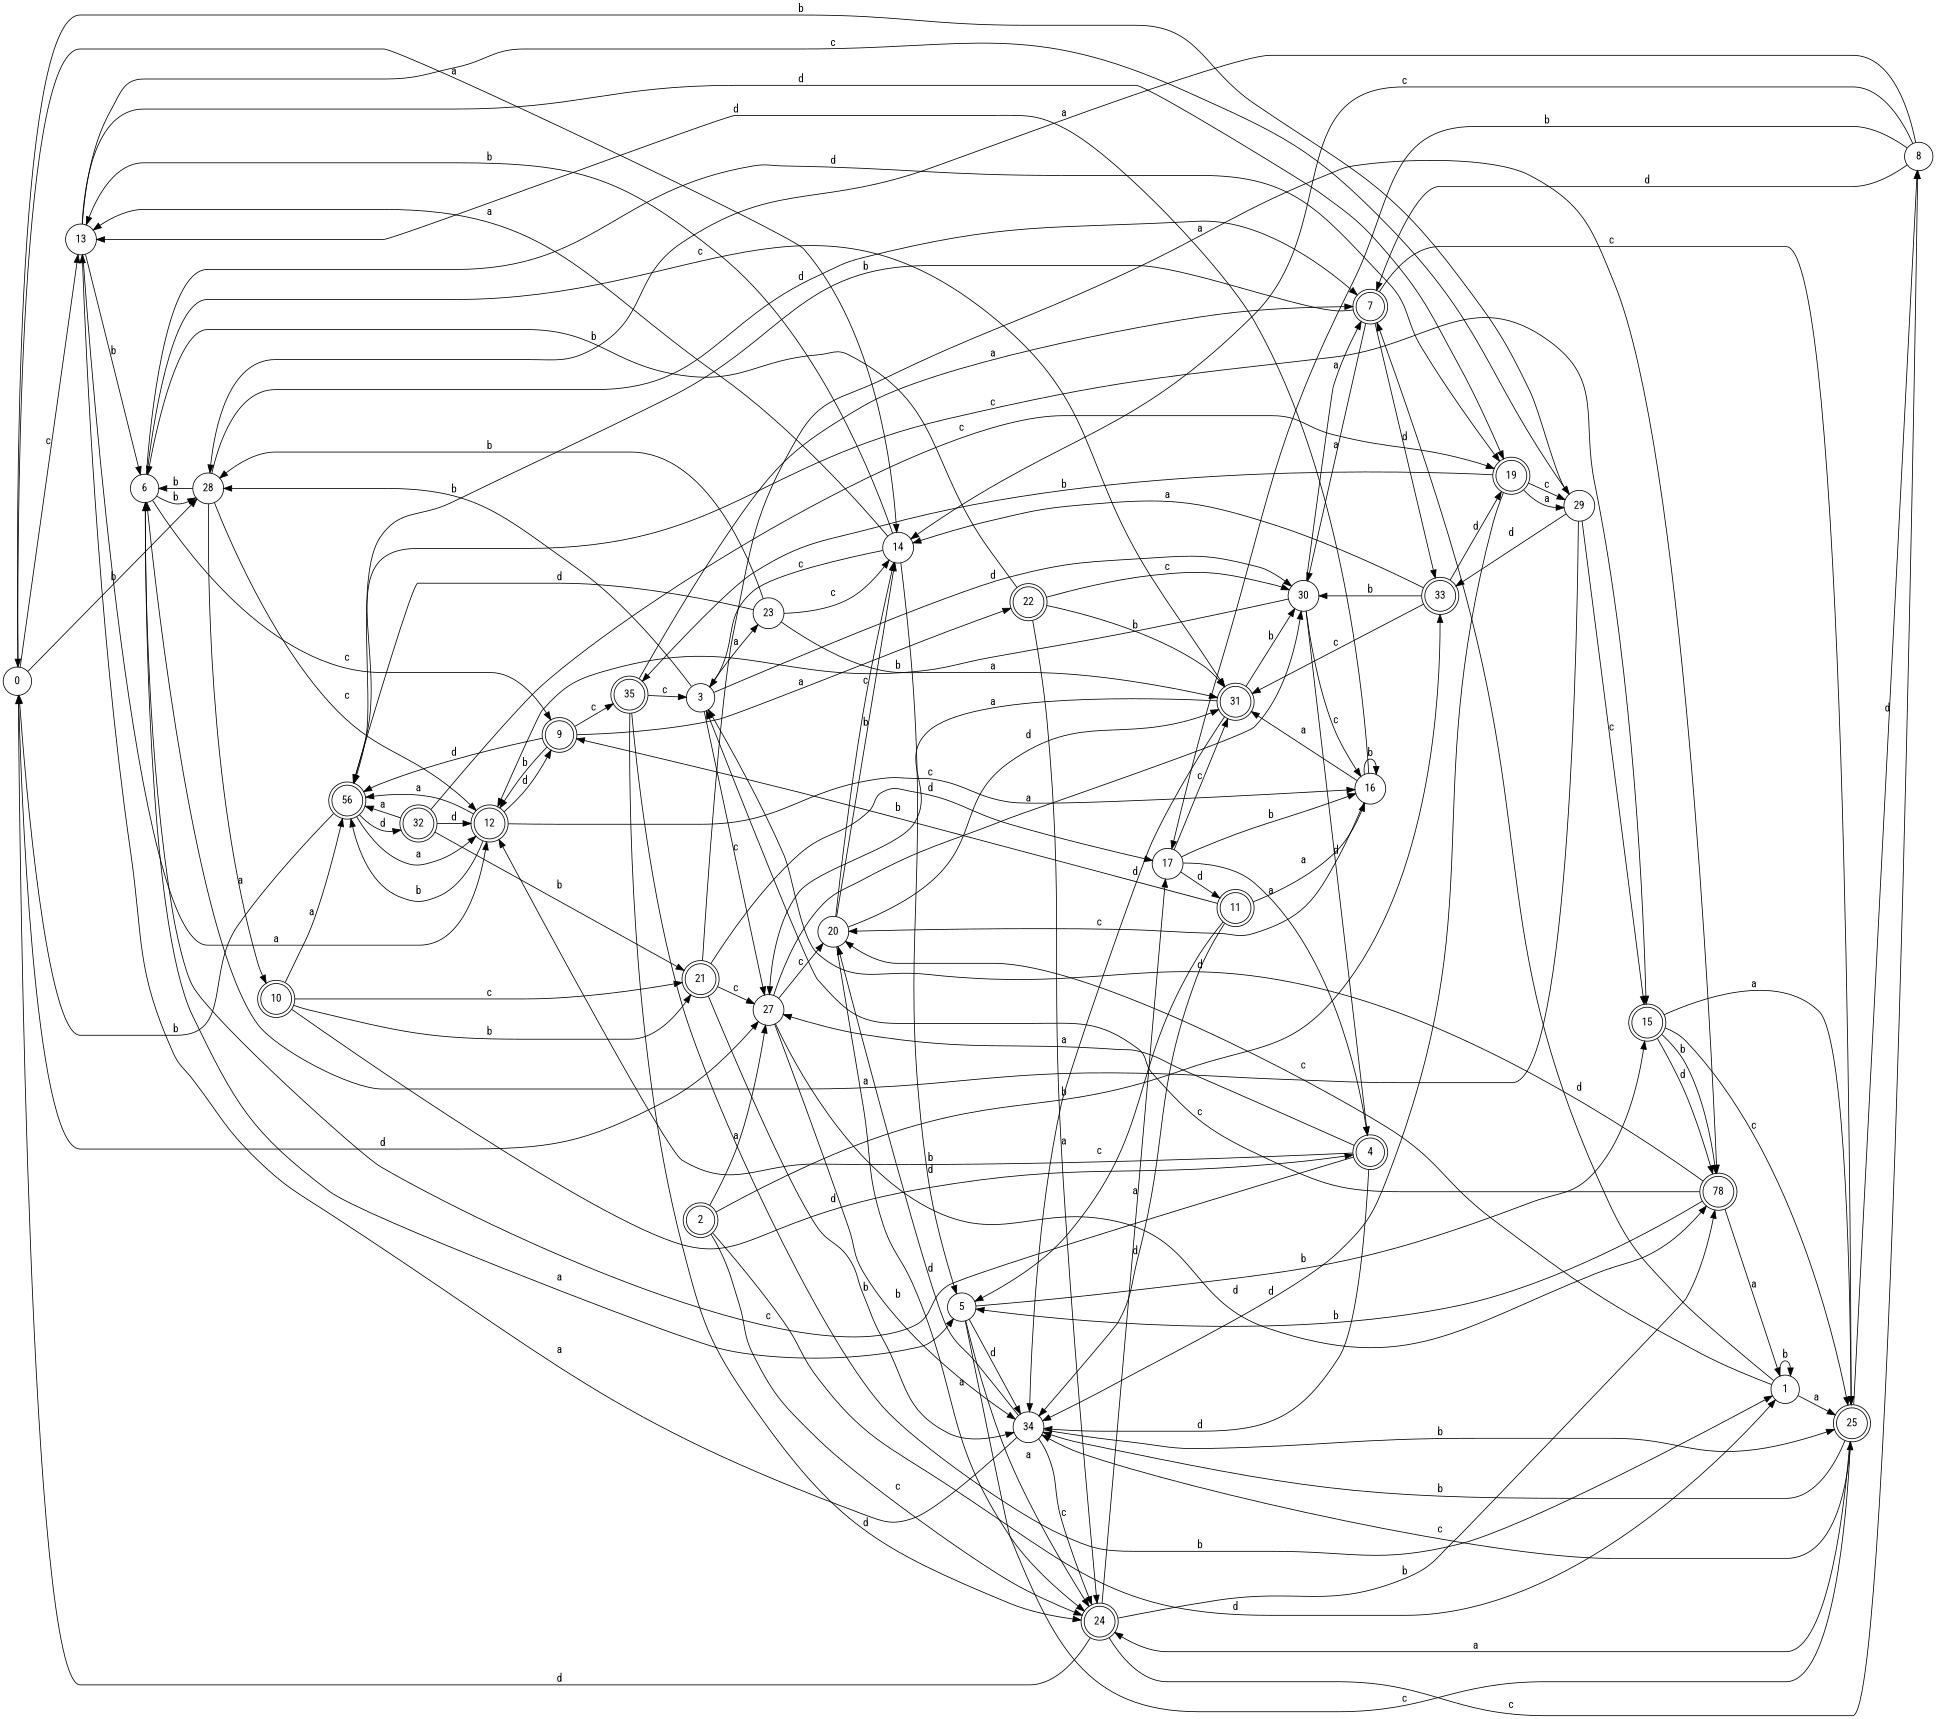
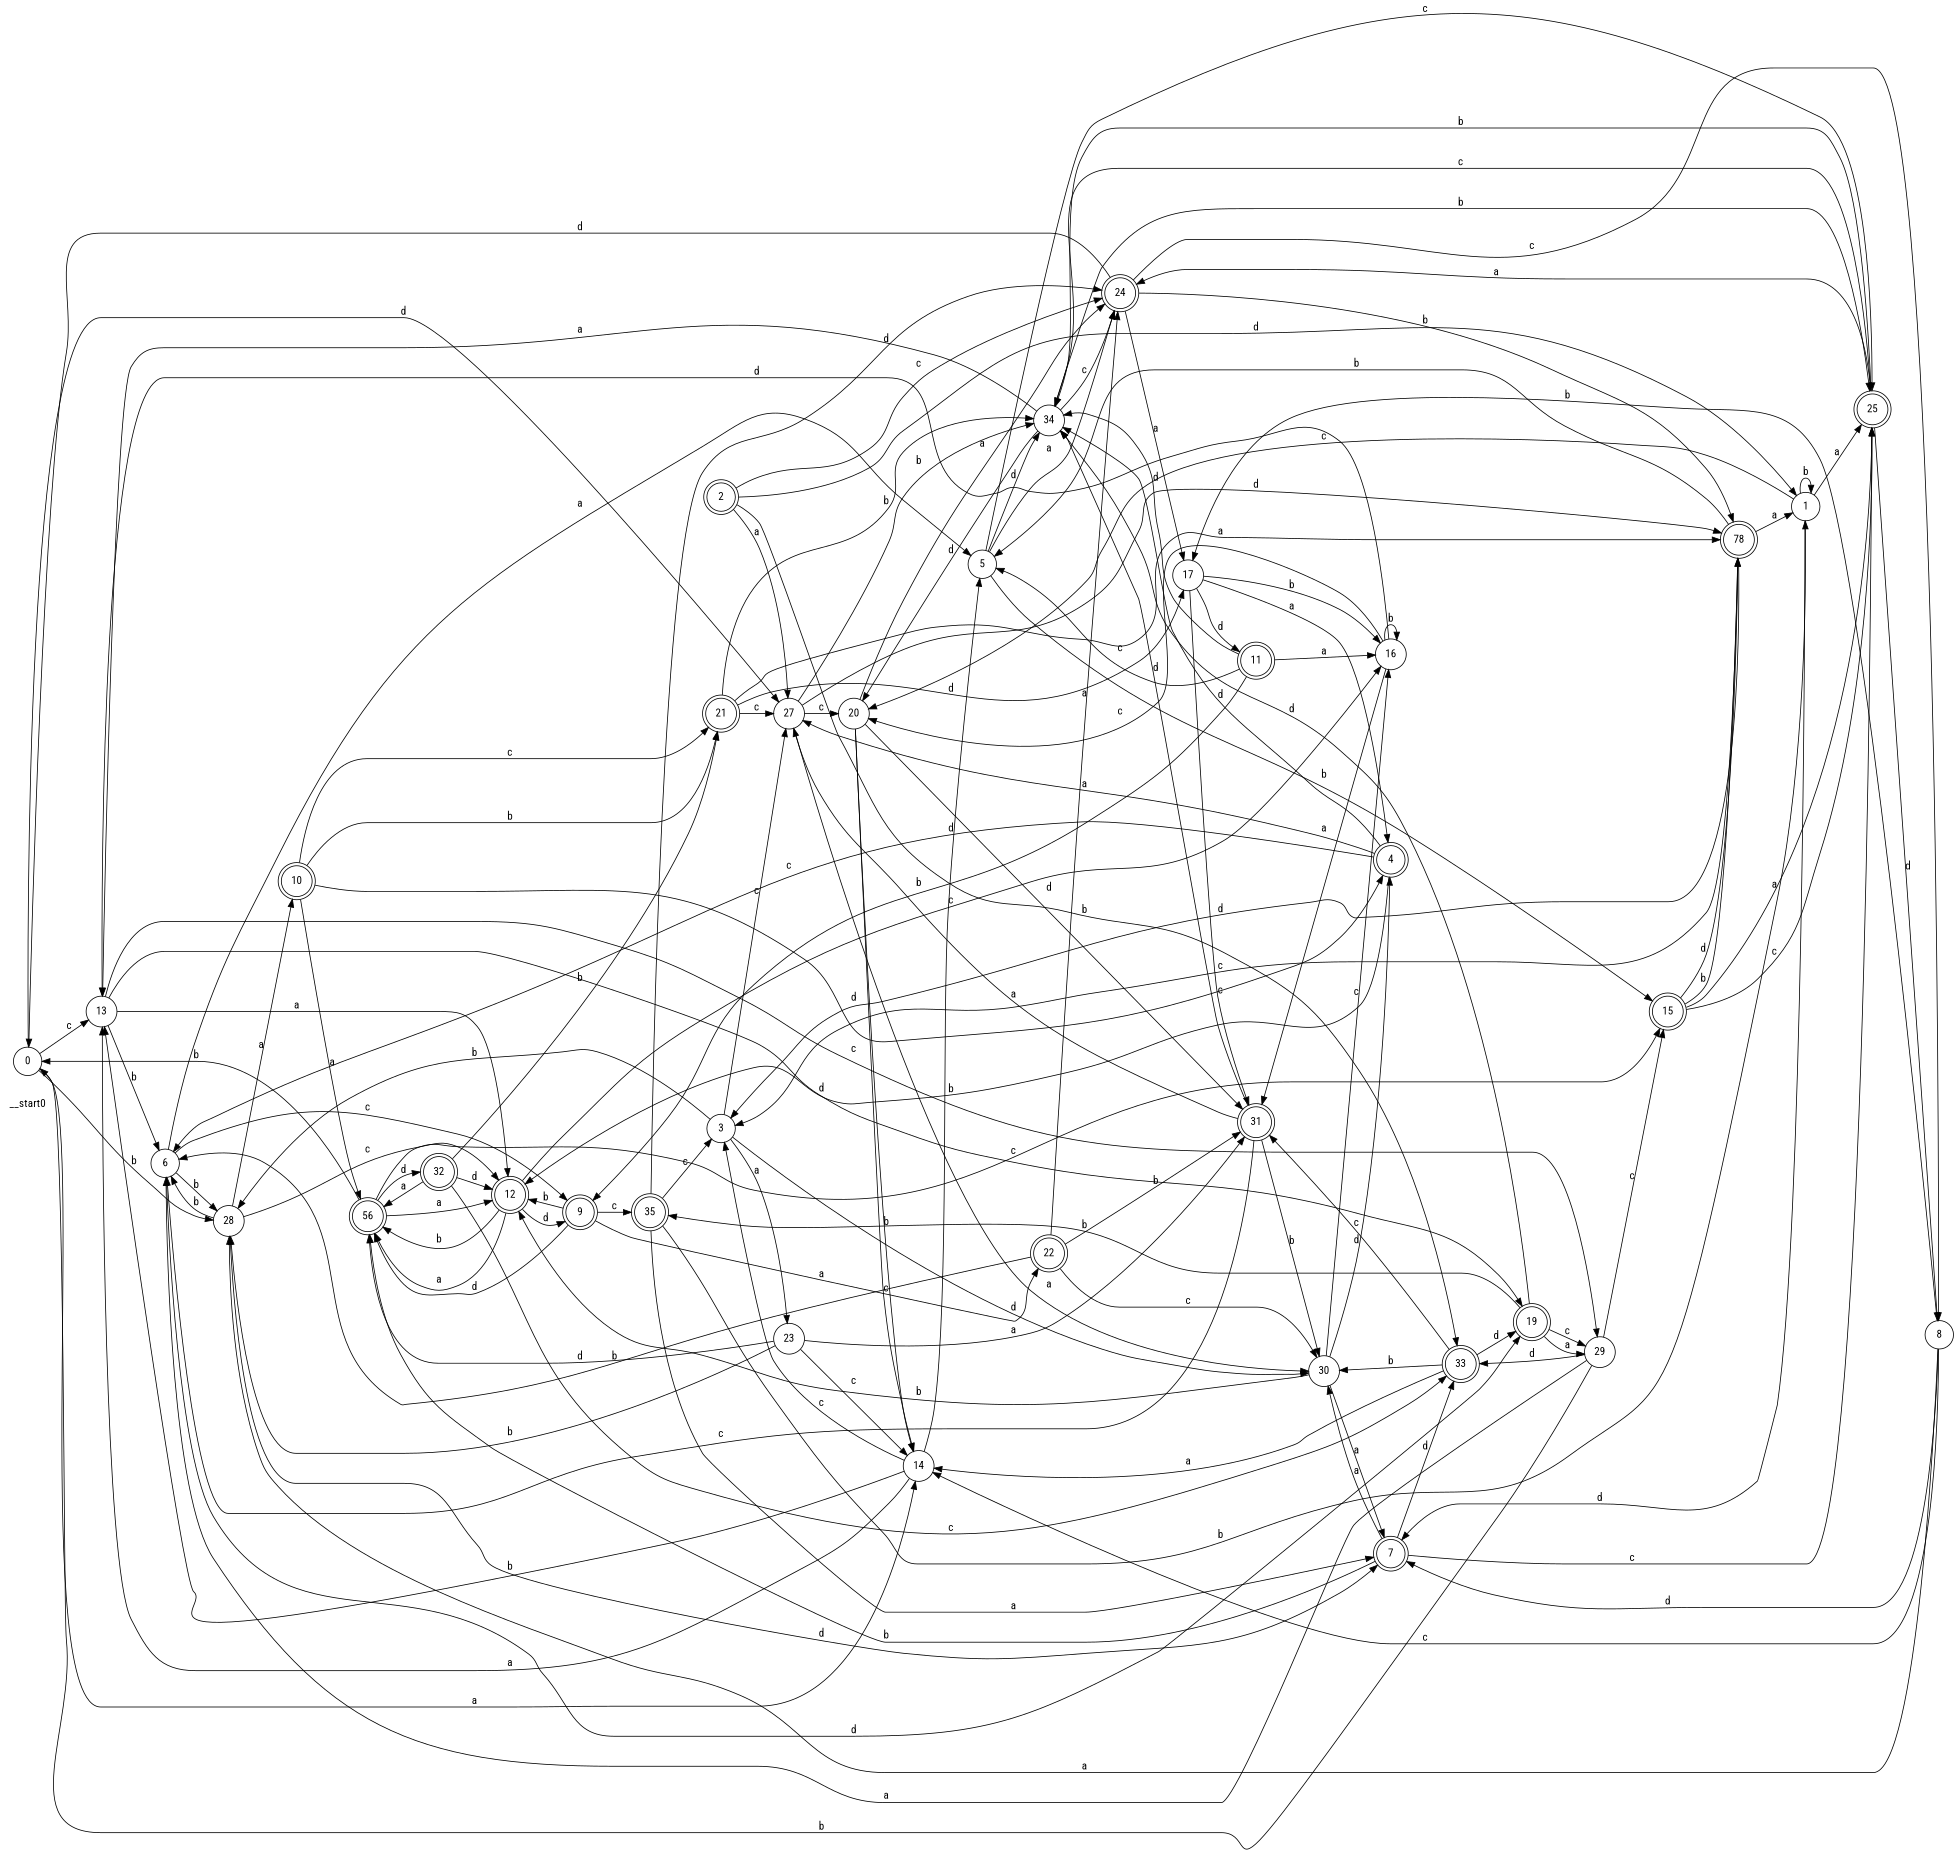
edge "6" -> "31": reversed
edge "32" -> "19": now "32" -> "33"
node "__start0": added
